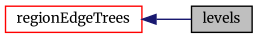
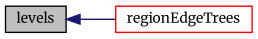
edge "levels" -> "regionEdgeTrees": reversed
